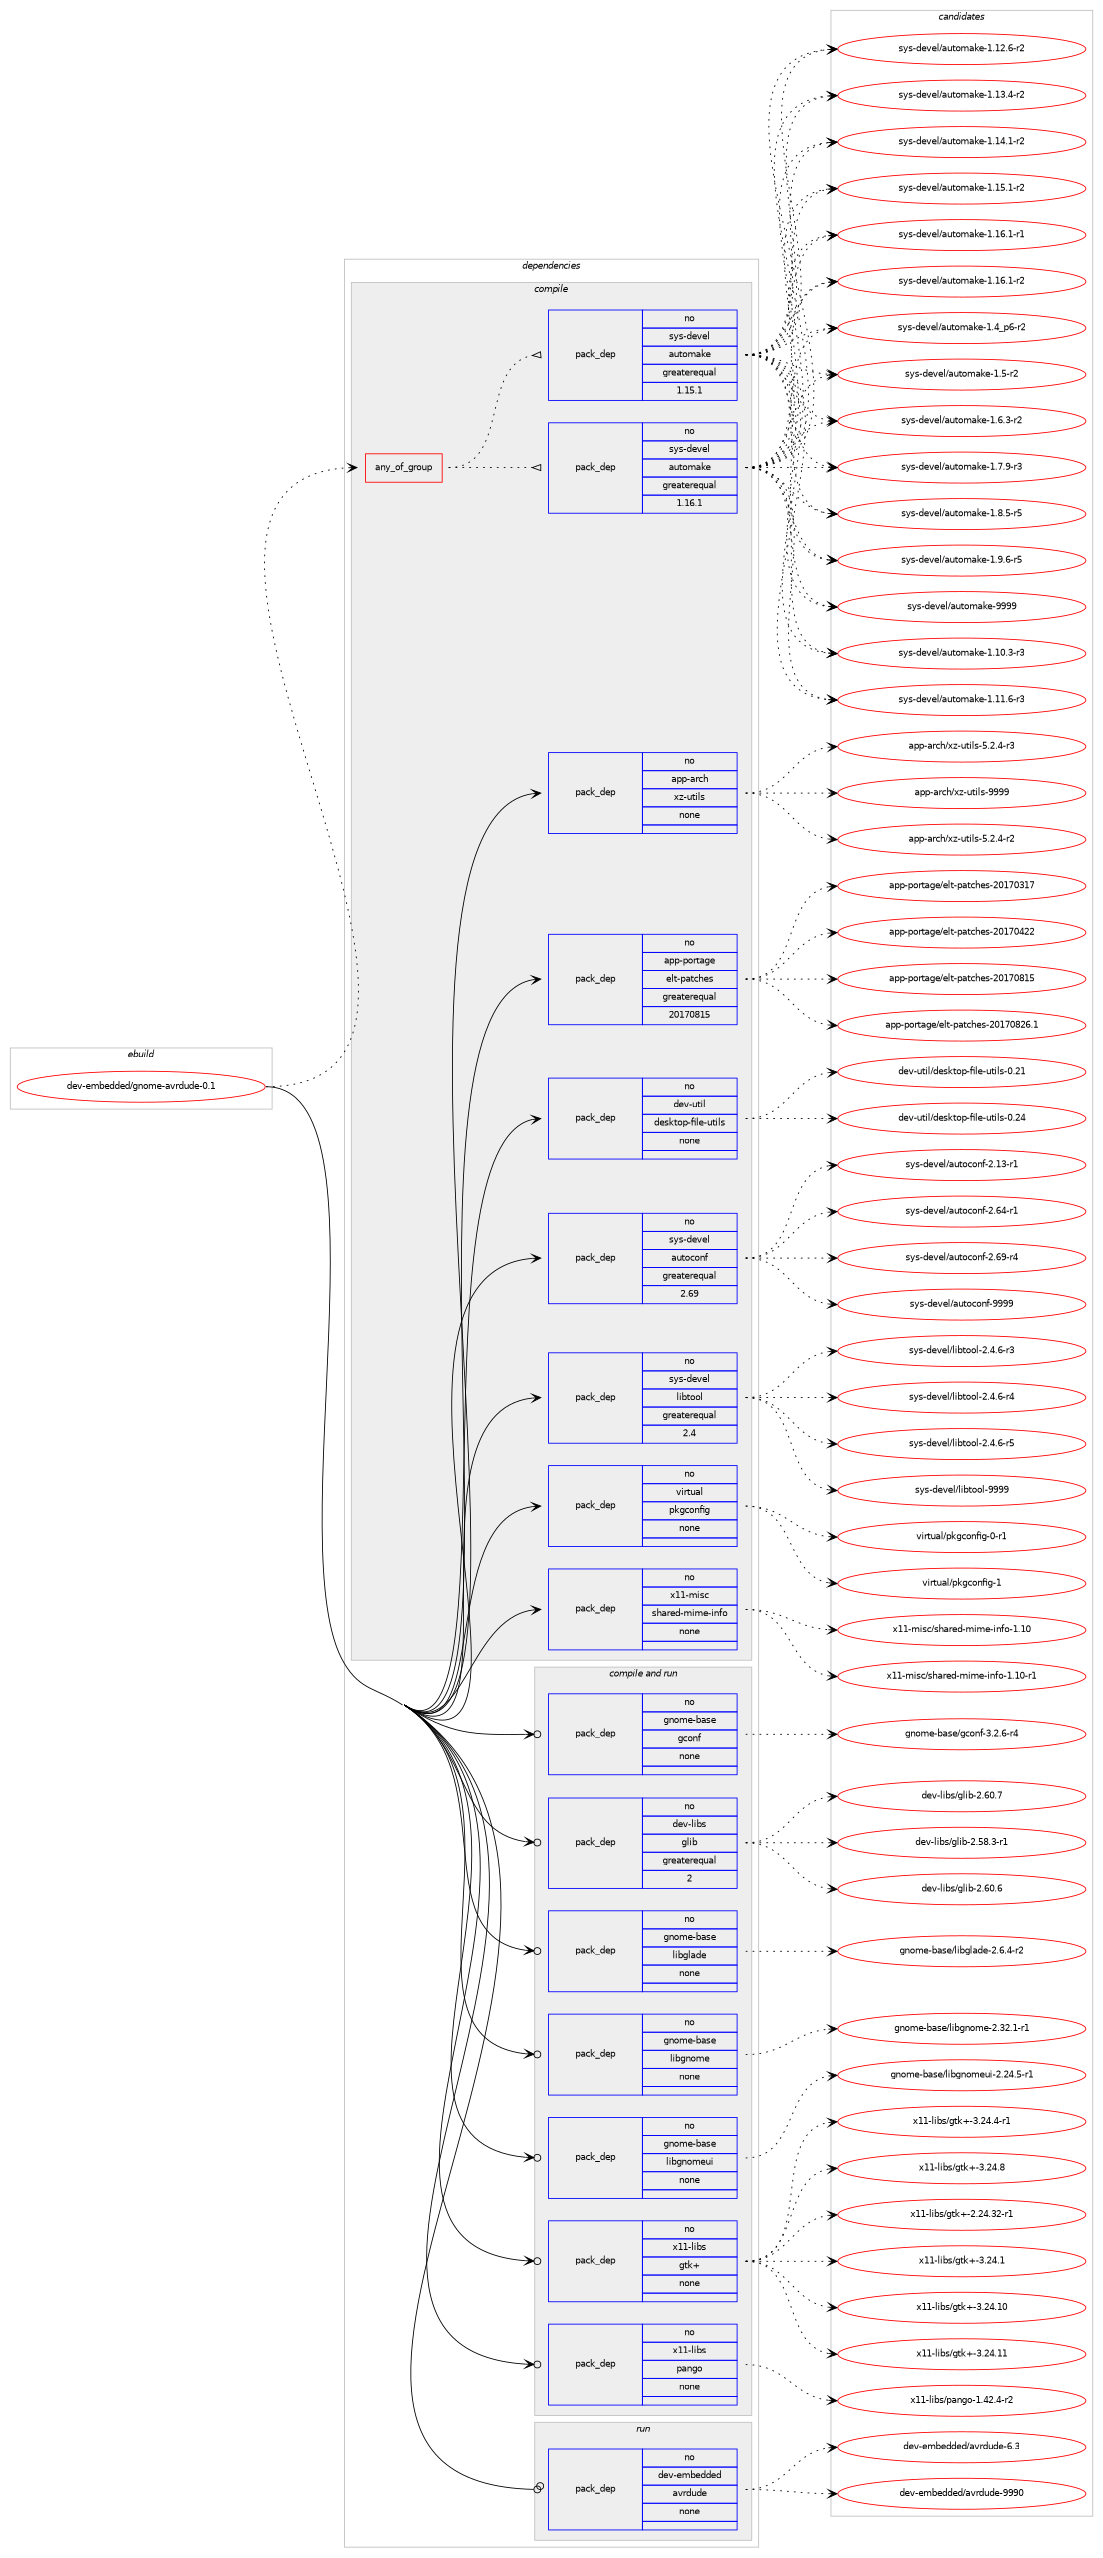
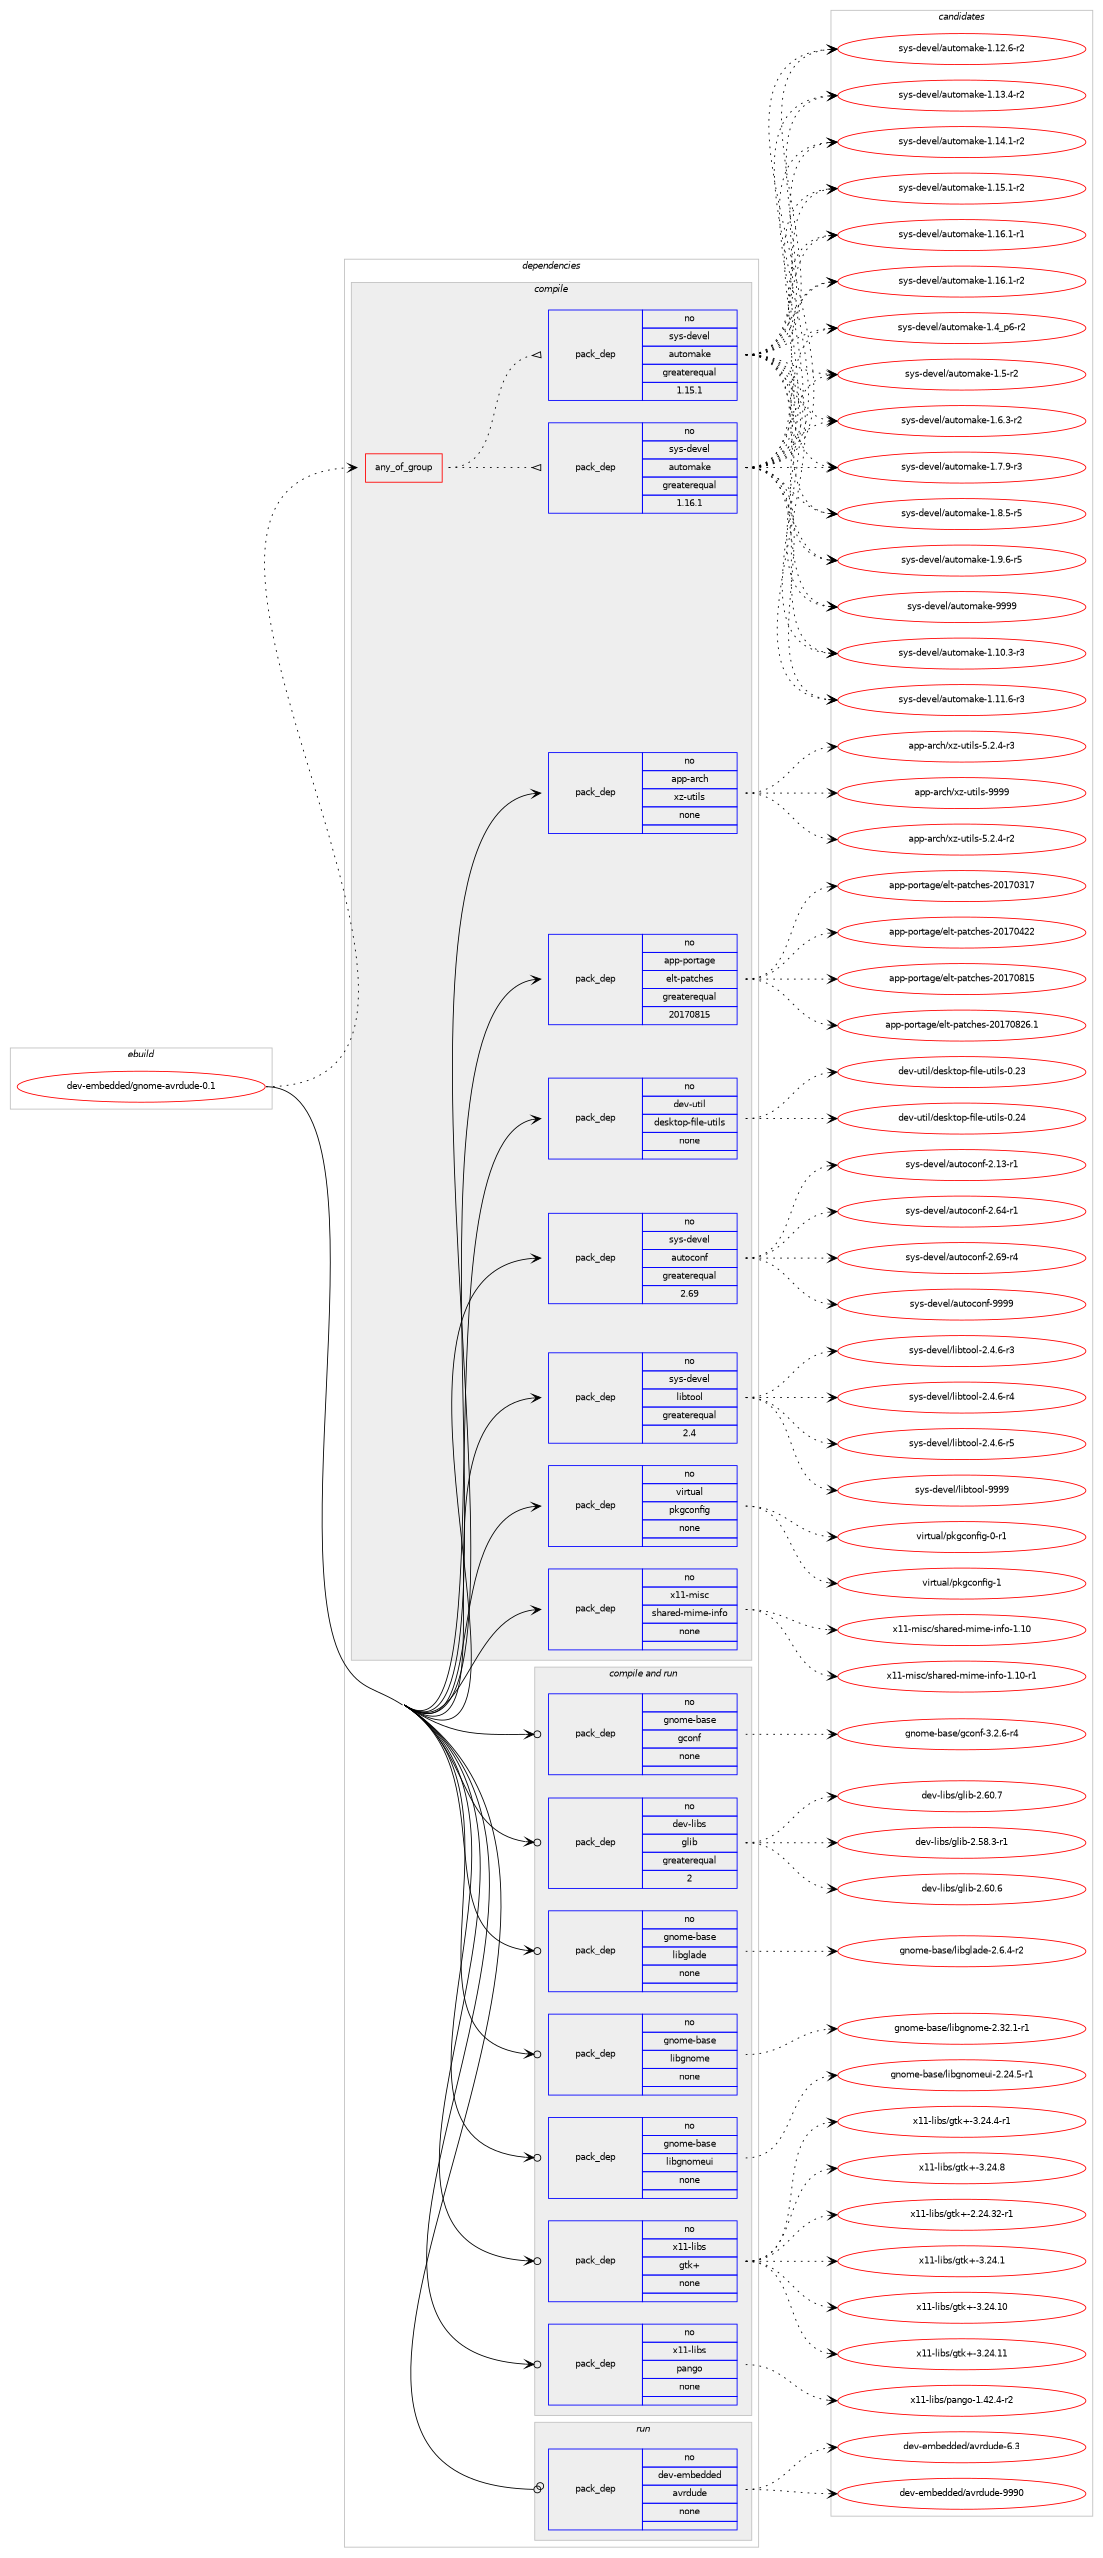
node "dev-util/desktop-file-utils-0.21": label "dev-util/desktop-file-utils-0.21" -> "dev-util/desktop-file-utils-0.23"
